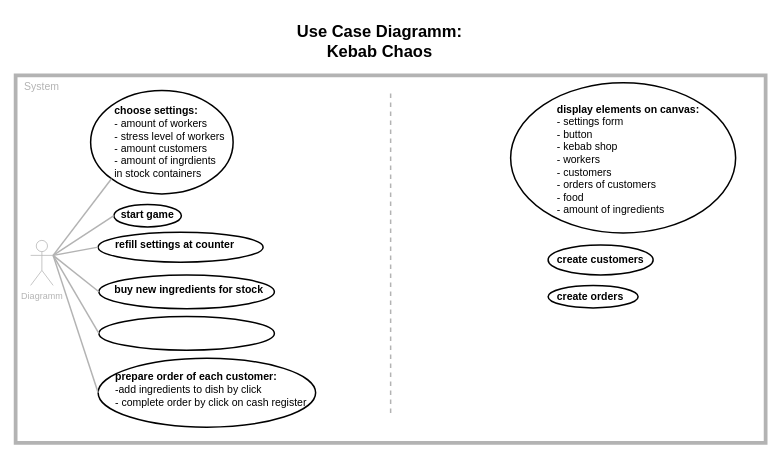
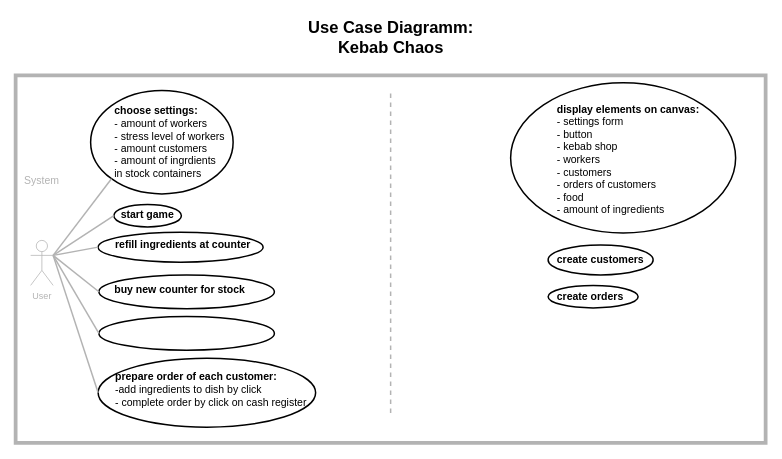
node "Use Case Diagramm: Kebab Chaos": moved (379, 42) -> (390, 38)
node "System": moved (42, 87) -> (42, 180)
node "refill settings at counter": label "refill settings at counter" -> "refill ingredients at counter"
node "buy new ingredients for stock": label "buy new ingredients for stock" -> "buy new counter for stock"
node "Diagramm": label "Diagramm" -> "User"
